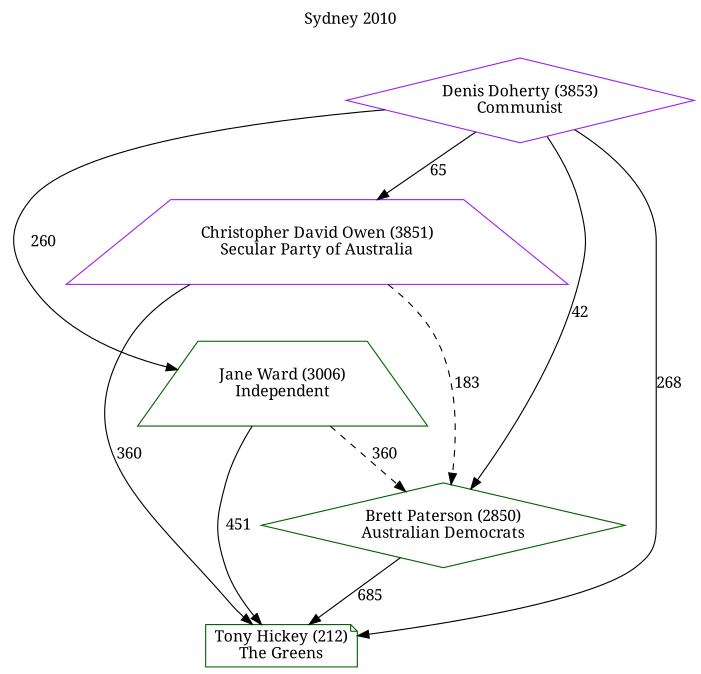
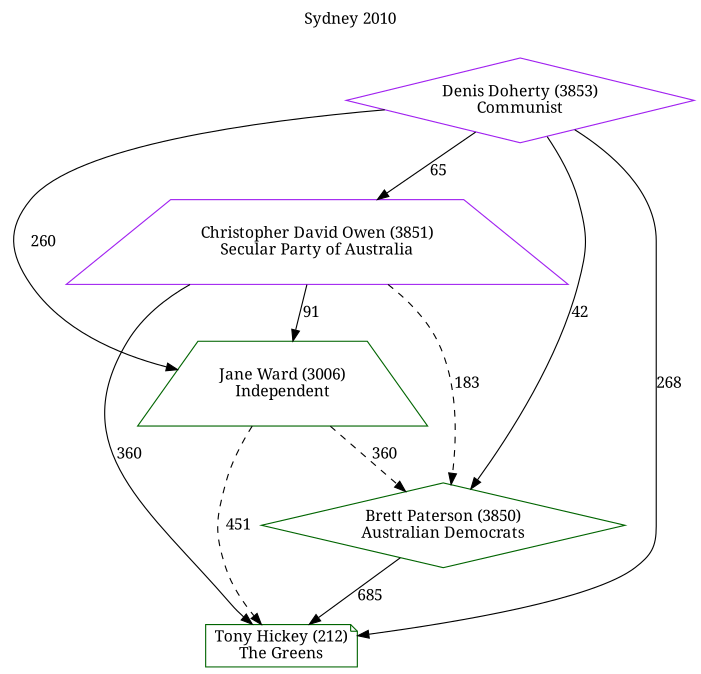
edge "Christopher David Owen (3851) Secular Party of Australia" -> "Jane Ward (3006) Independent": added, label "91"
edge "Jane Ward (3006) Independent" -> "Tony Hickey (212) The Greens": style solid -> dashed
node "Brett Paterson (2850) Australian Democrats": label "Brett Paterson (2850) Australian Democrats" -> "Brett Paterson (3850) Australian Democrats"
